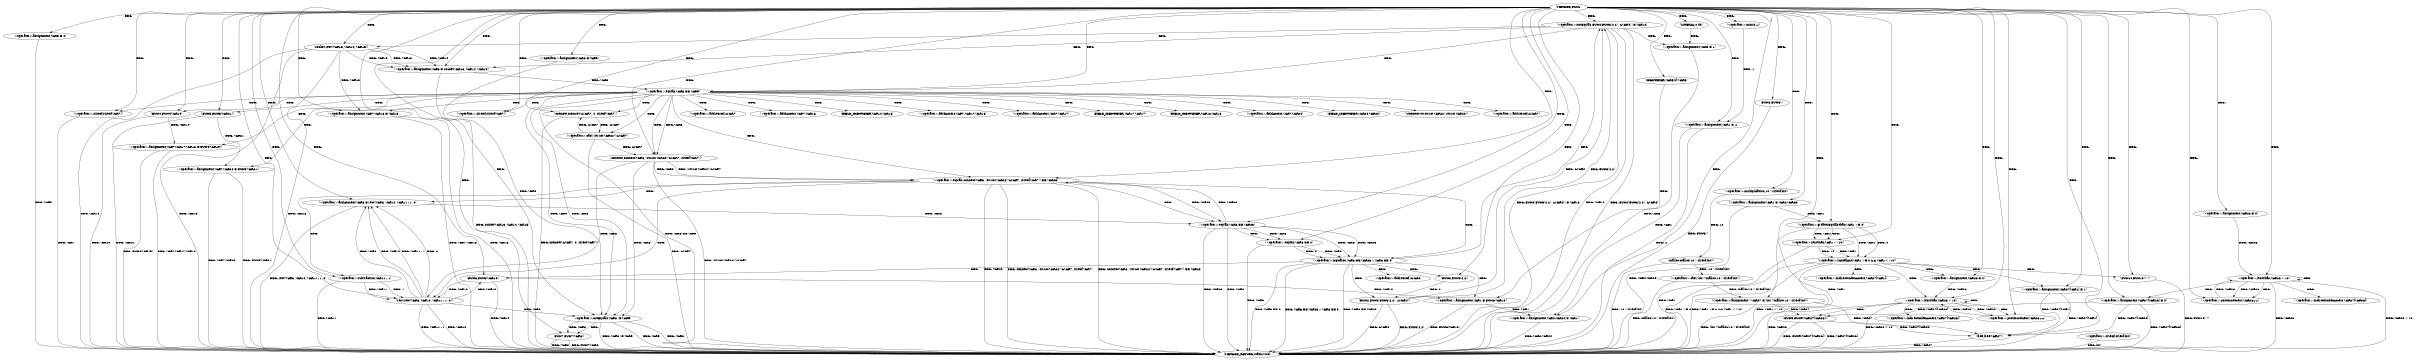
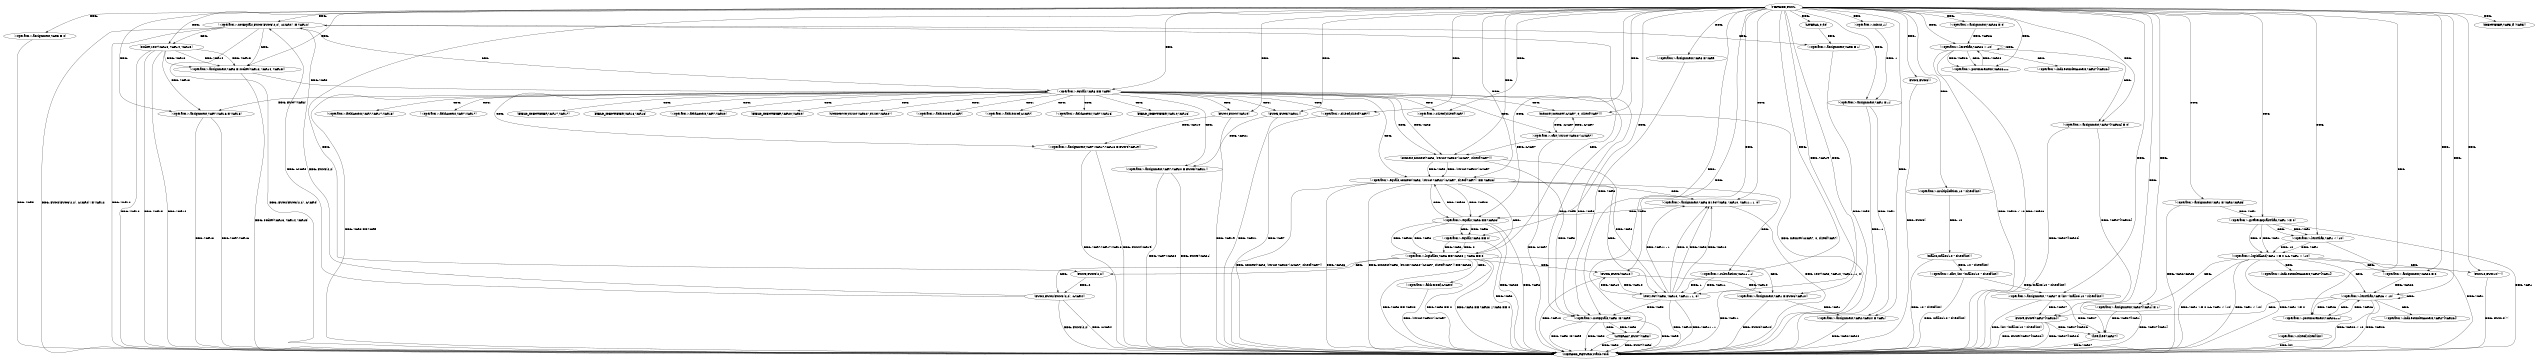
edge "(<operator>.equals,VAR8 == VAR9)" -> "(<operator>.assignment,VAR7.VAR16 = VAR13)": label "CDG: " -> "DDG: FUN7(VAR8)"
edge "(METHOD,FUN1)" -> "(recv,recv(VAR8, VAR10, VAR11 - 1, 0))": label "DDG: " -> "DDG: VAR19"
edge "(IDENTIFIER,VAR5,if (VAR5))" -> "(<operator>.assignment,VAR1 = FUN6(VAR10))": now "(METHOD,FUN1)" -> "(<operator>.assignment,VAR1 = FUN6(VAR10))"
edge "(recv,recv(VAR8, VAR10, VAR11 - 1, 0))" -> "(FUN6,FUN6(VAR10))": label "CDG: VAR10" -> "DDG: VAR10"
edge "(<operator>.assignment,VAR27[VAR26] = 0)" -> "(free,free(VAR27))": removed, label "DDG: VAR27[VAR26]"
node "(FUN7,FUN7(VAR8))": label "(FUN7,FUN7(VAR8))" -> "(LITERAL7,FUN7(VAR8))"
edge "(connect,connect(VAR8, (struct VAR22*)&VAR7, sizeof(VAR7)))" -> "(METHOD_RETURN,static void)": now "(<operator>.addressOf,&VAR4)" -> "(METHOD_RETURN,static void)"
